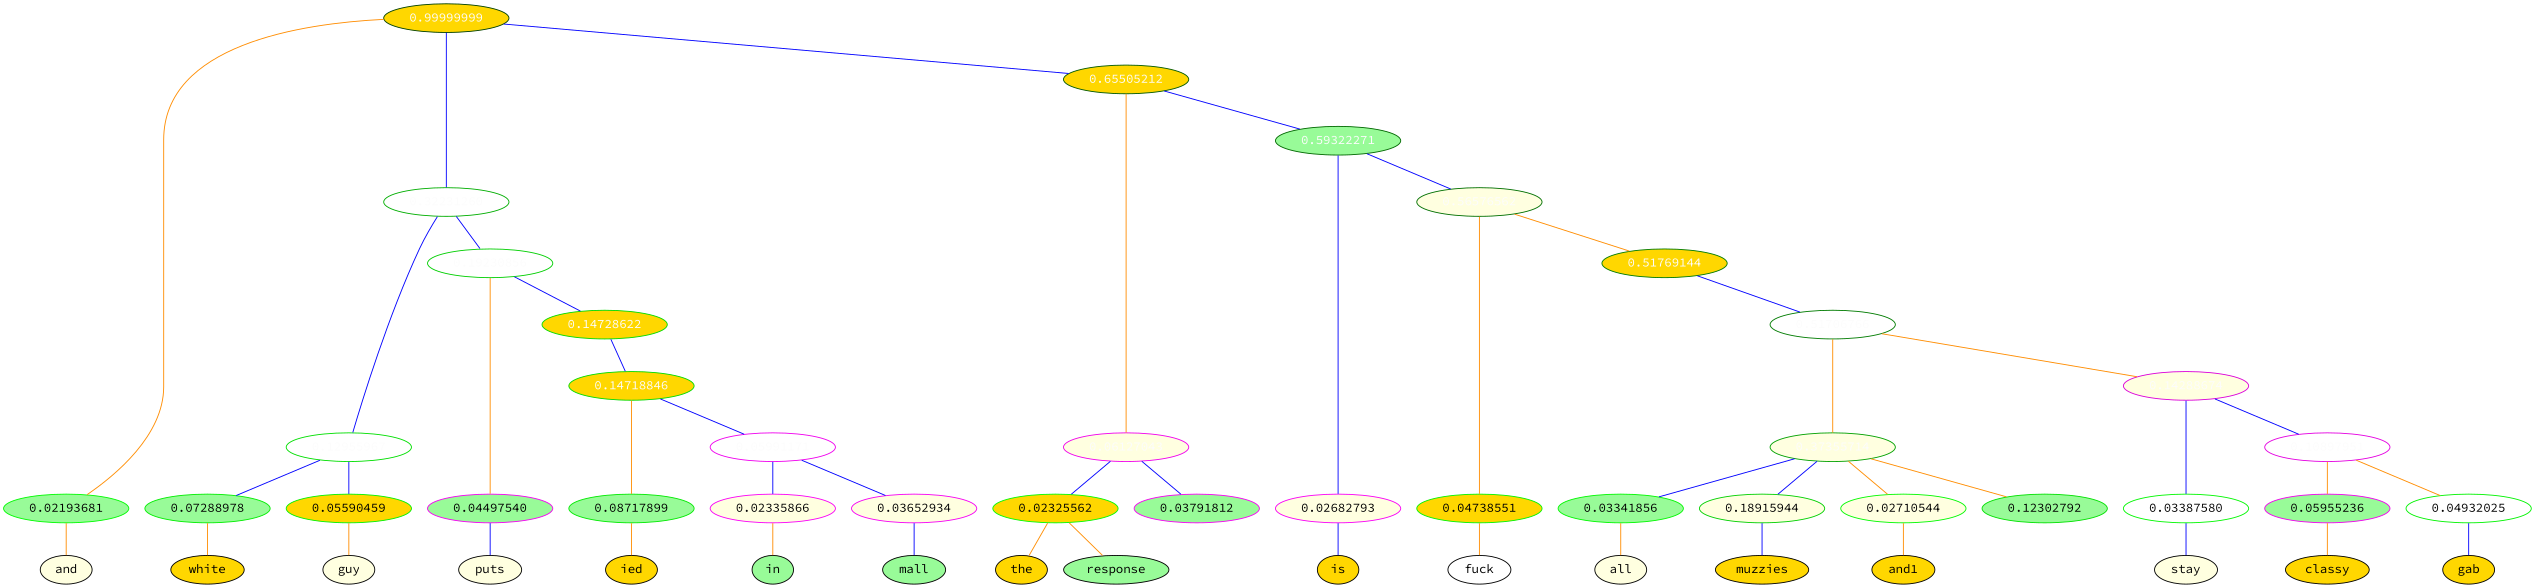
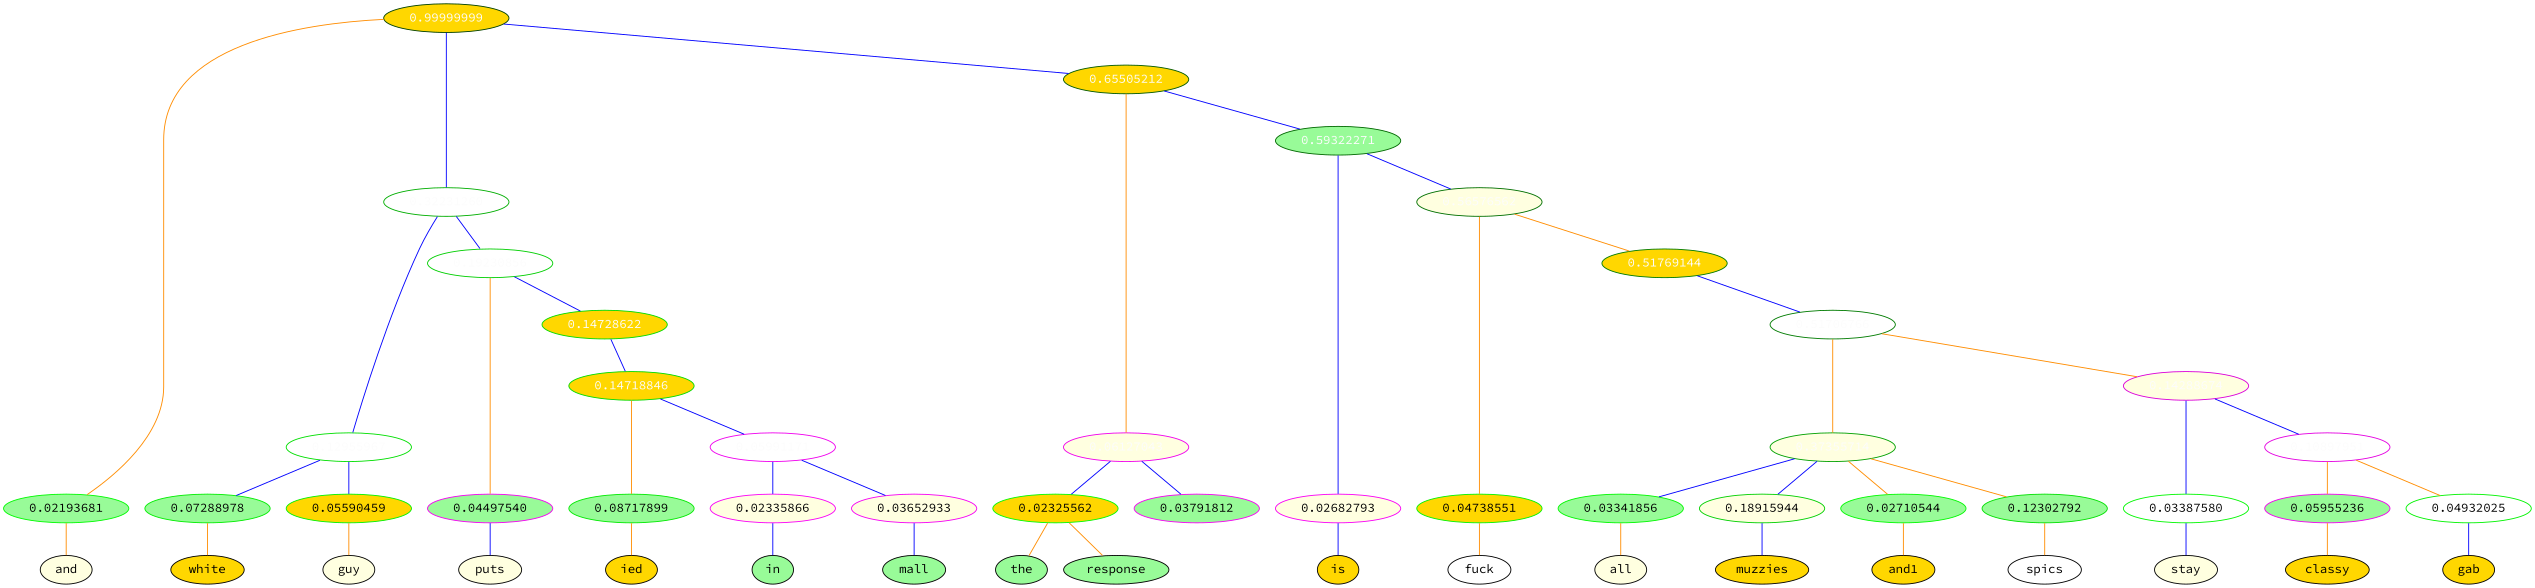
node "0.03652934": label "0.03652934" -> "0.03652933"
node "0.02710544": fillcolor lightyellow -> palegreen
edge "0.02335866" -- "in": color darkorange -> blue
node "the": fillcolor gold -> palegreen
node "spics": added
